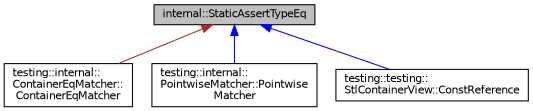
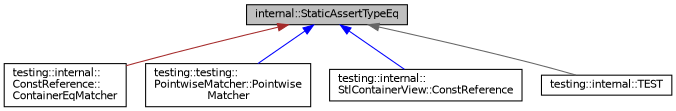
node "testing::internal:: ContainerEqMatcher:: ContainerEqMatcher": label "testing::internal:: ContainerEqMatcher:: ContainerEqMatcher" -> "testing::internal:: ConstReference:: ContainerEqMatcher"
node "testing::internal:: PointwiseMatcher::Pointwise Matcher": label "testing::internal:: PointwiseMatcher::Pointwise Matcher" -> "testing::testing:: PointwiseMatcher::Pointwise Matcher"
node "testing::testing:: StlContainerView::ConstReference": label "testing::testing:: StlContainerView::ConstReference" -> "testing::internal:: StlContainerView::ConstReference"
node "testing::internal::TEST": added
